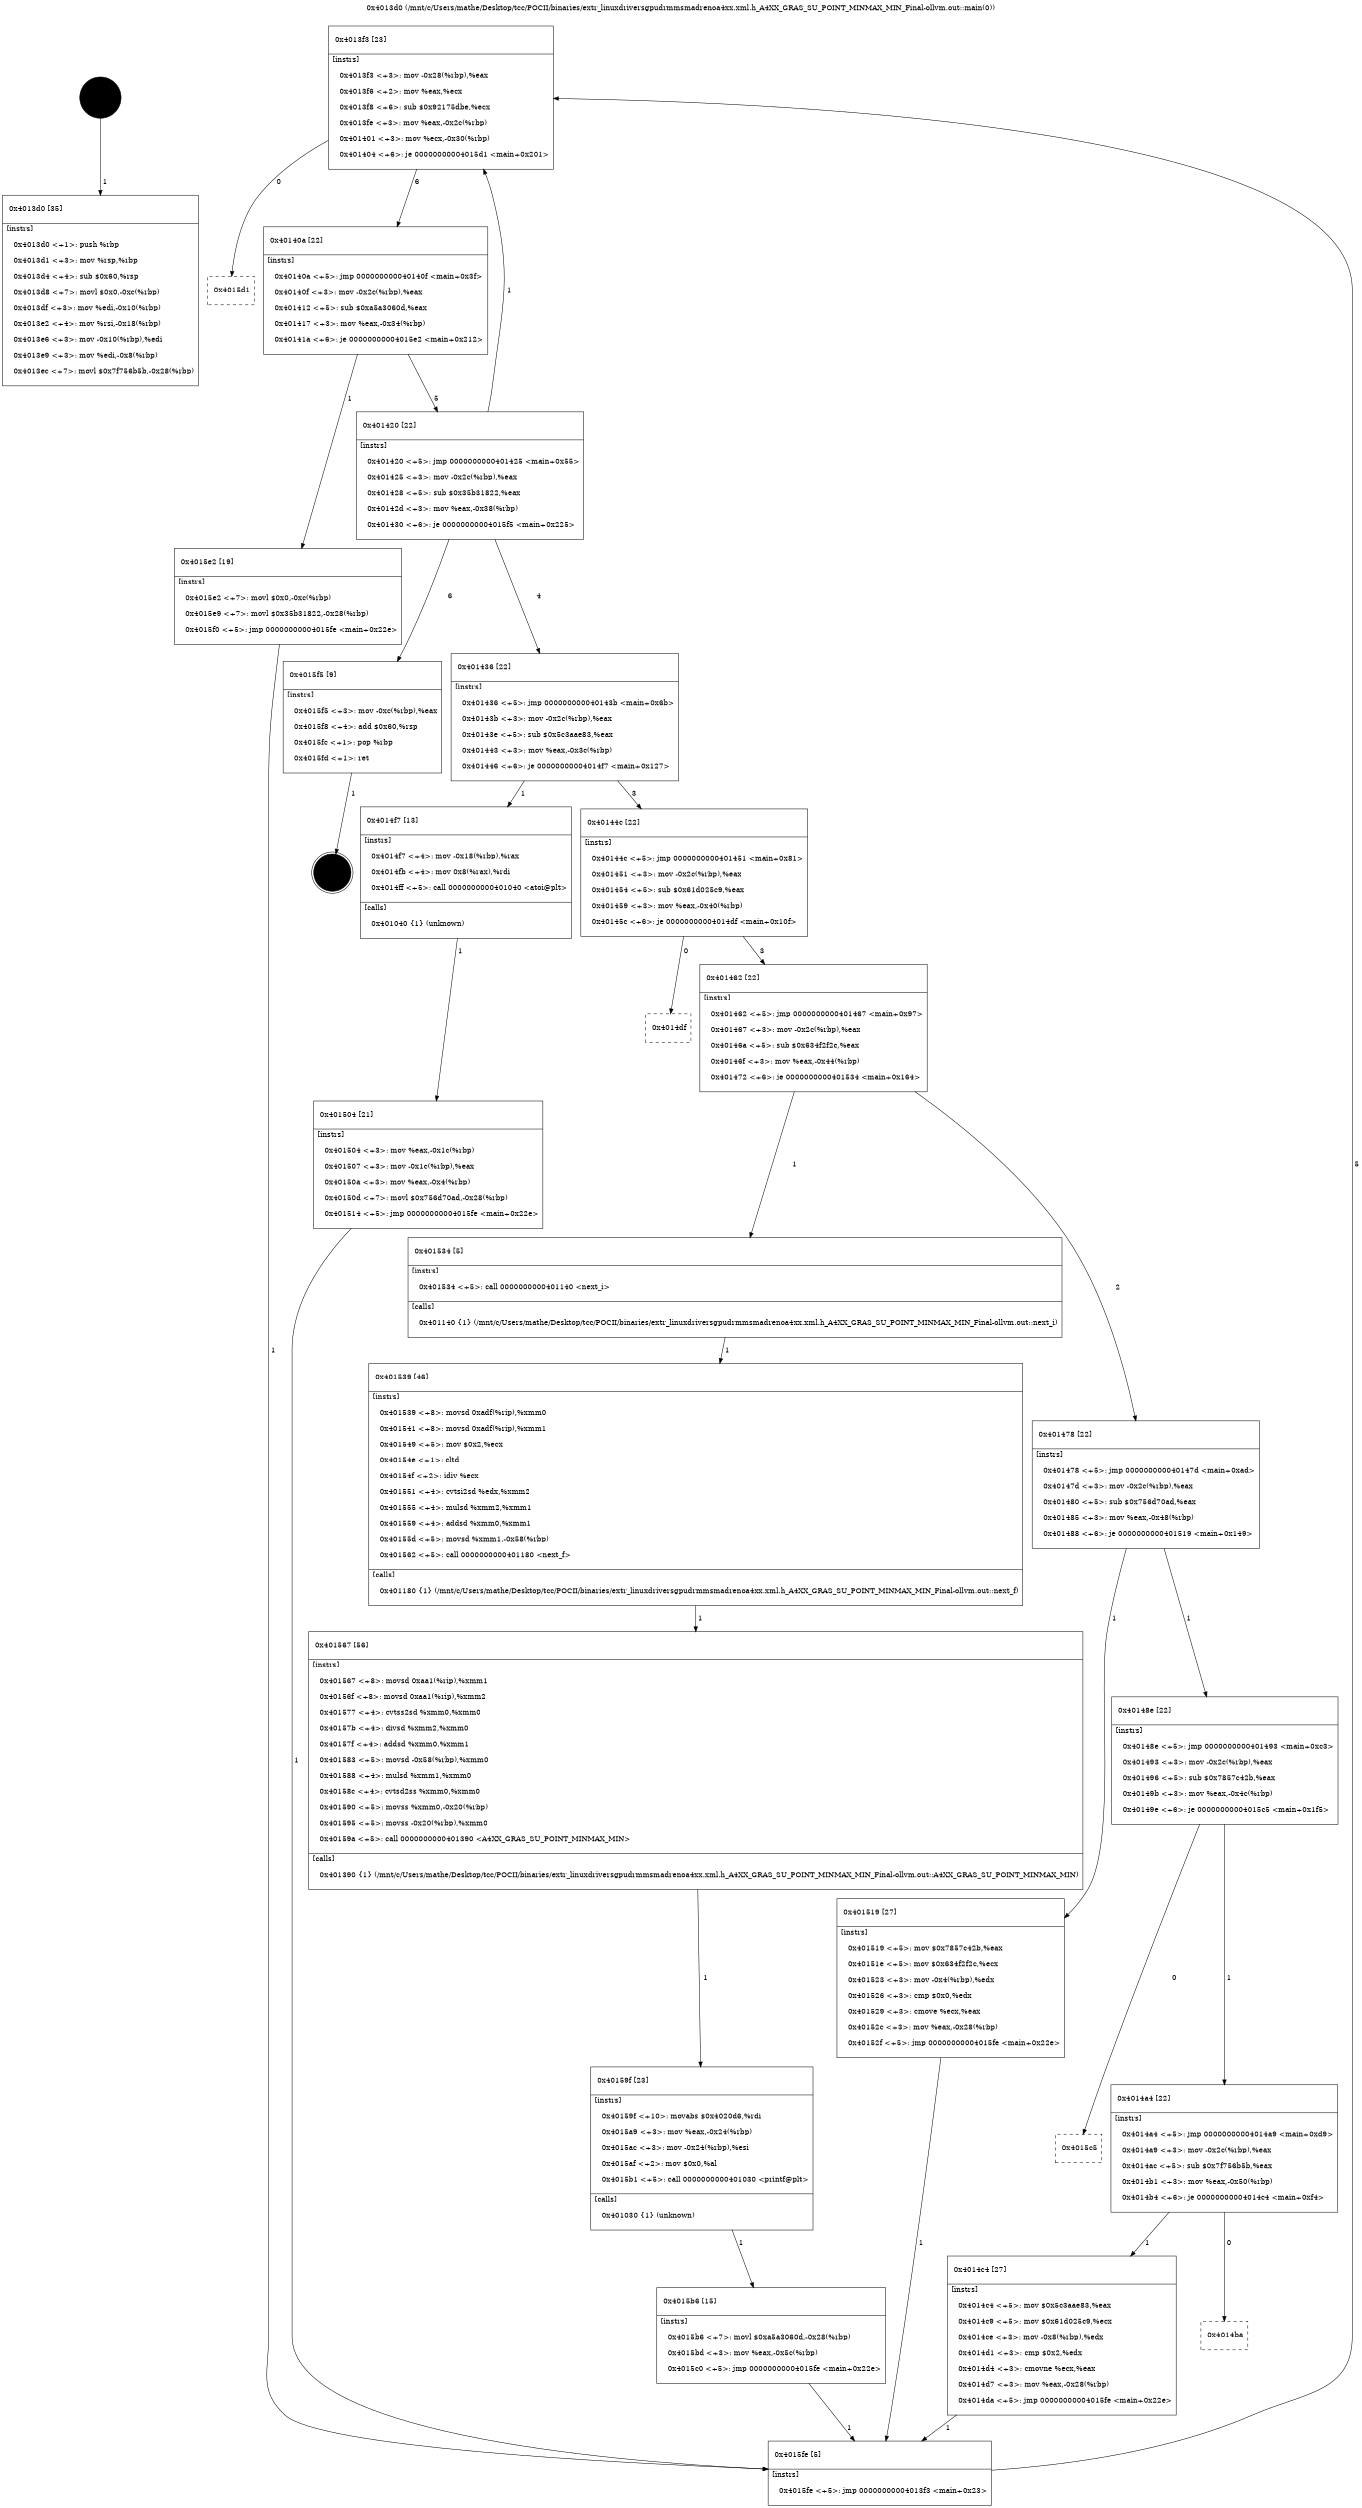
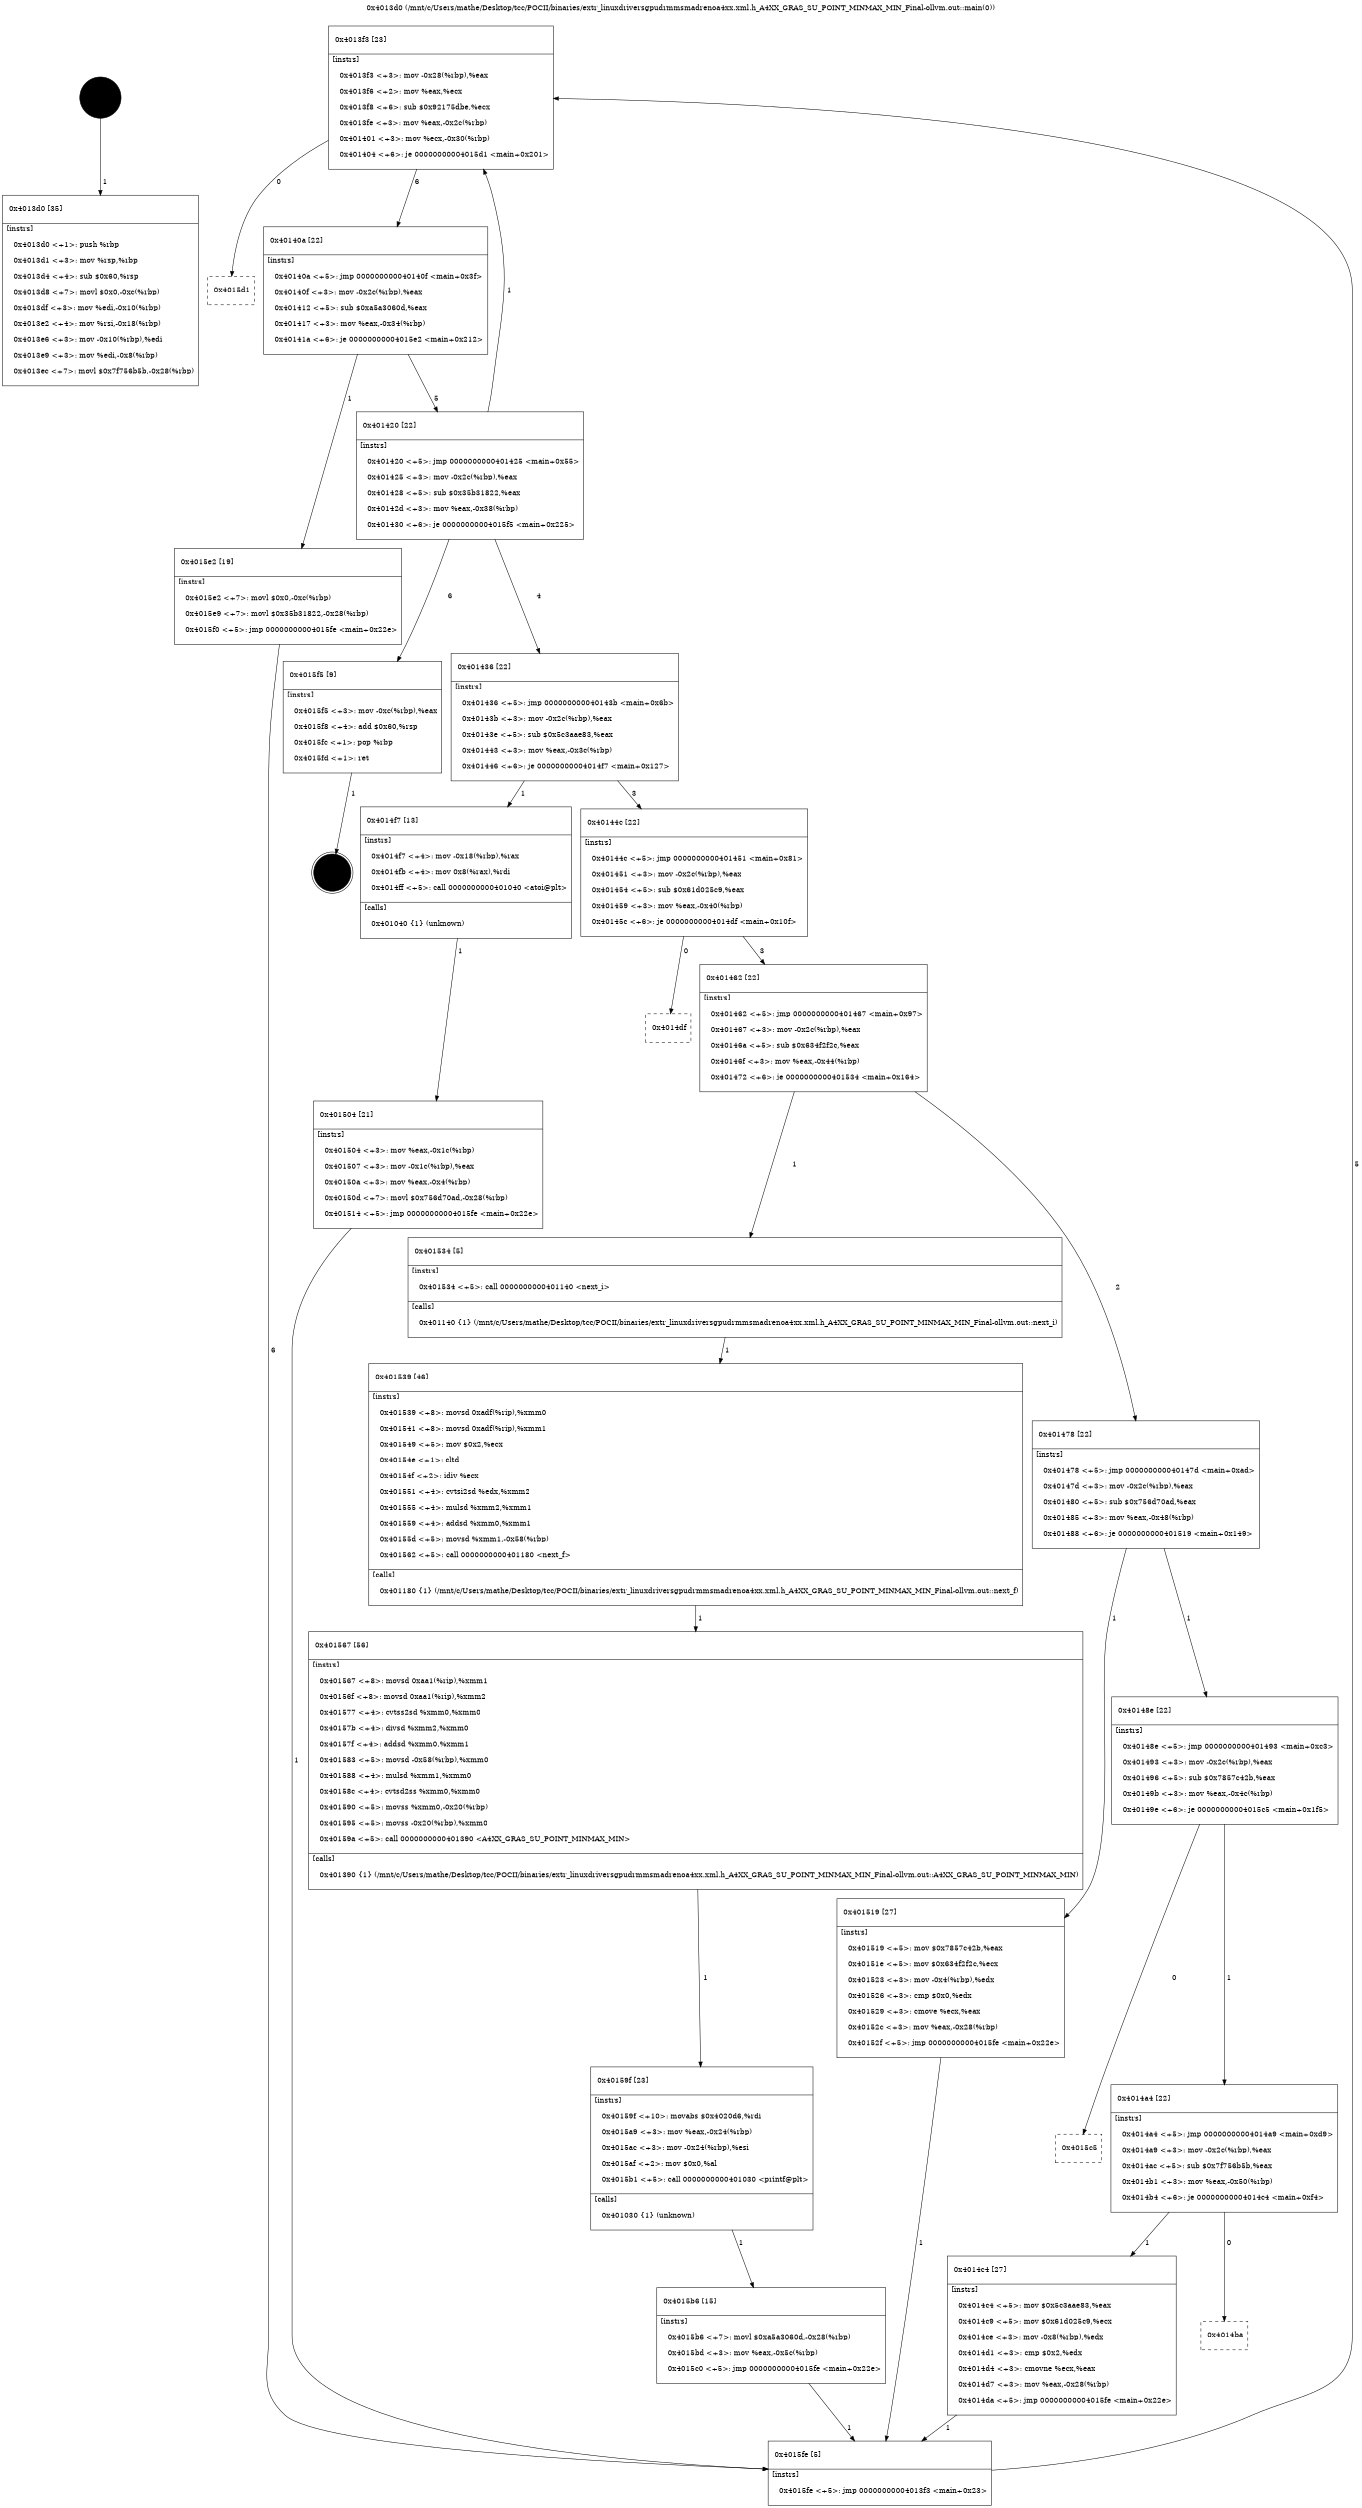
edge "0x4015e2 [19]" -> "0x4015fe [5]": label " 1" -> " 6"
